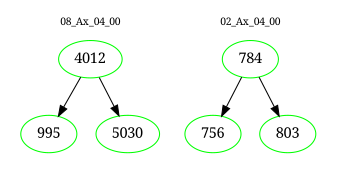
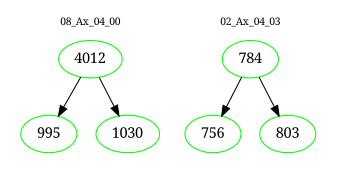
cluster "02_Ax_04_00": label "02_Ax_04_00" -> "02_Ax_04_03"
node "5030": label "5030" -> "1030"
